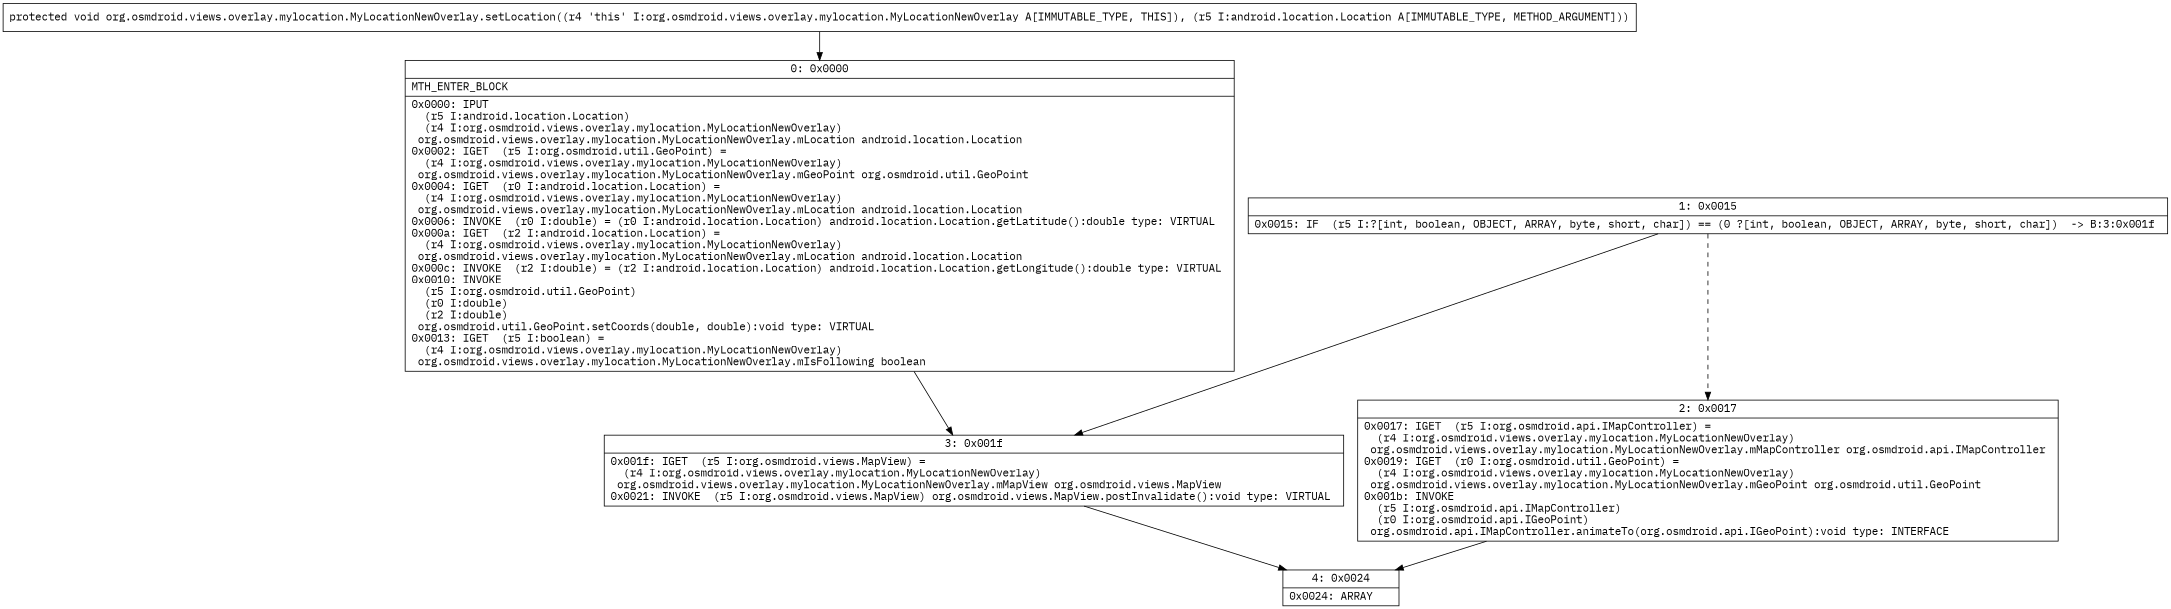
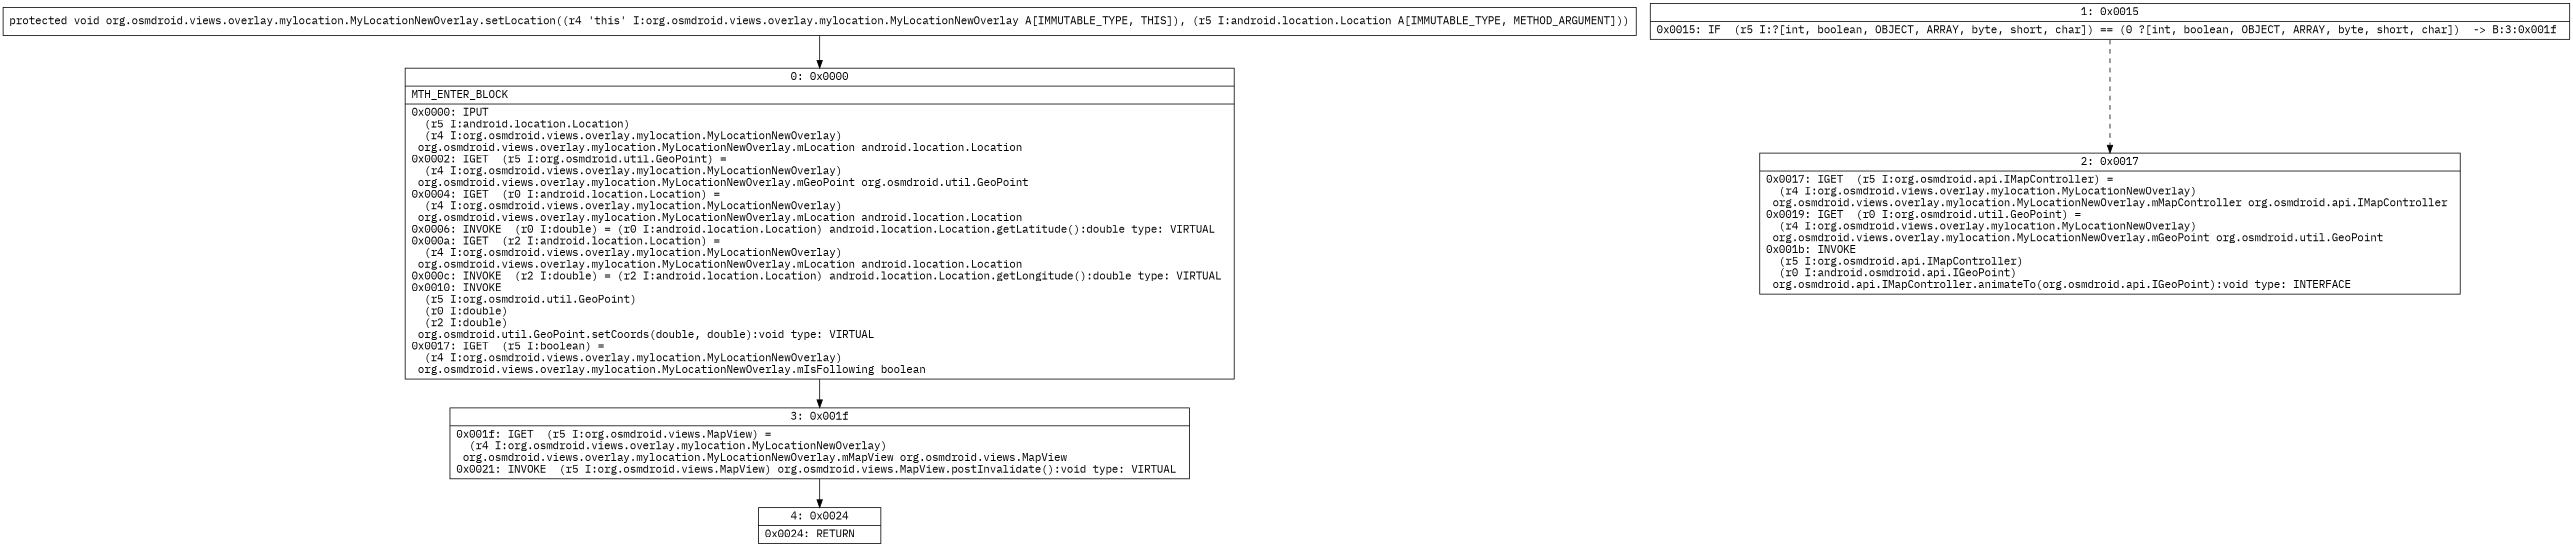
edge "1: 0x0015" -> "3: 0x001f": removed
node "0: 0x0000": text "0x0013: IGET  (r5 I:boolean) =" -> "0x0017: IGET  (r5 I:boolean) ="
node "2: 0x0017": text "(r0 I:org.osmdroid.api.IGeoPoint)" -> "(r0 I:android.osmdroid.api.IGeoPoint)"
edge "2: 0x0017" -> "4: 0x0024": removed
node "4: 0x0024": text "0x0024: ARRAY" -> "0x0024: RETURN"
